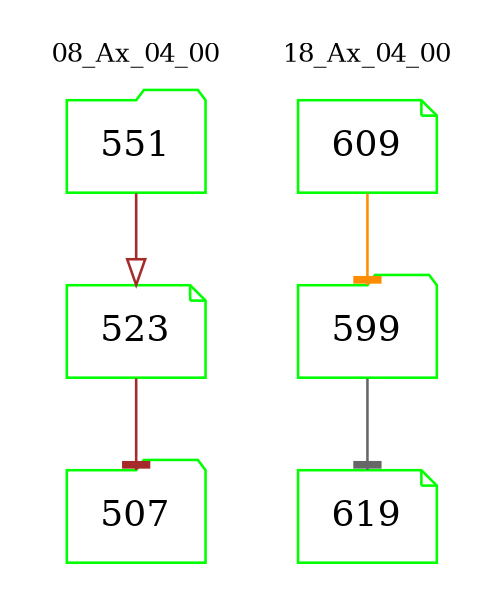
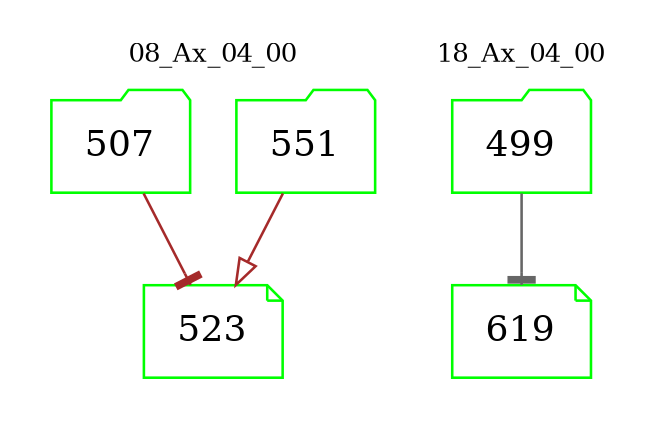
node "609": removed
node "599": label "599" -> "499"
edge "523" -> "507": reversed
